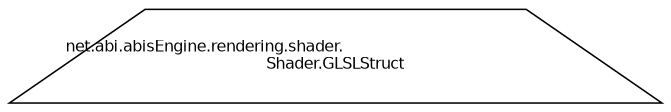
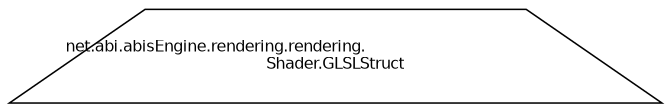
node "net.abi.abisEngine.rendering.shader. Shader.GLSLStruct": label "net.abi.abisEngine.rendering.shader. Shader.GLSLStruct" -> "net.abi.abisEngine.rendering.rendering. Shader.GLSLStruct"
